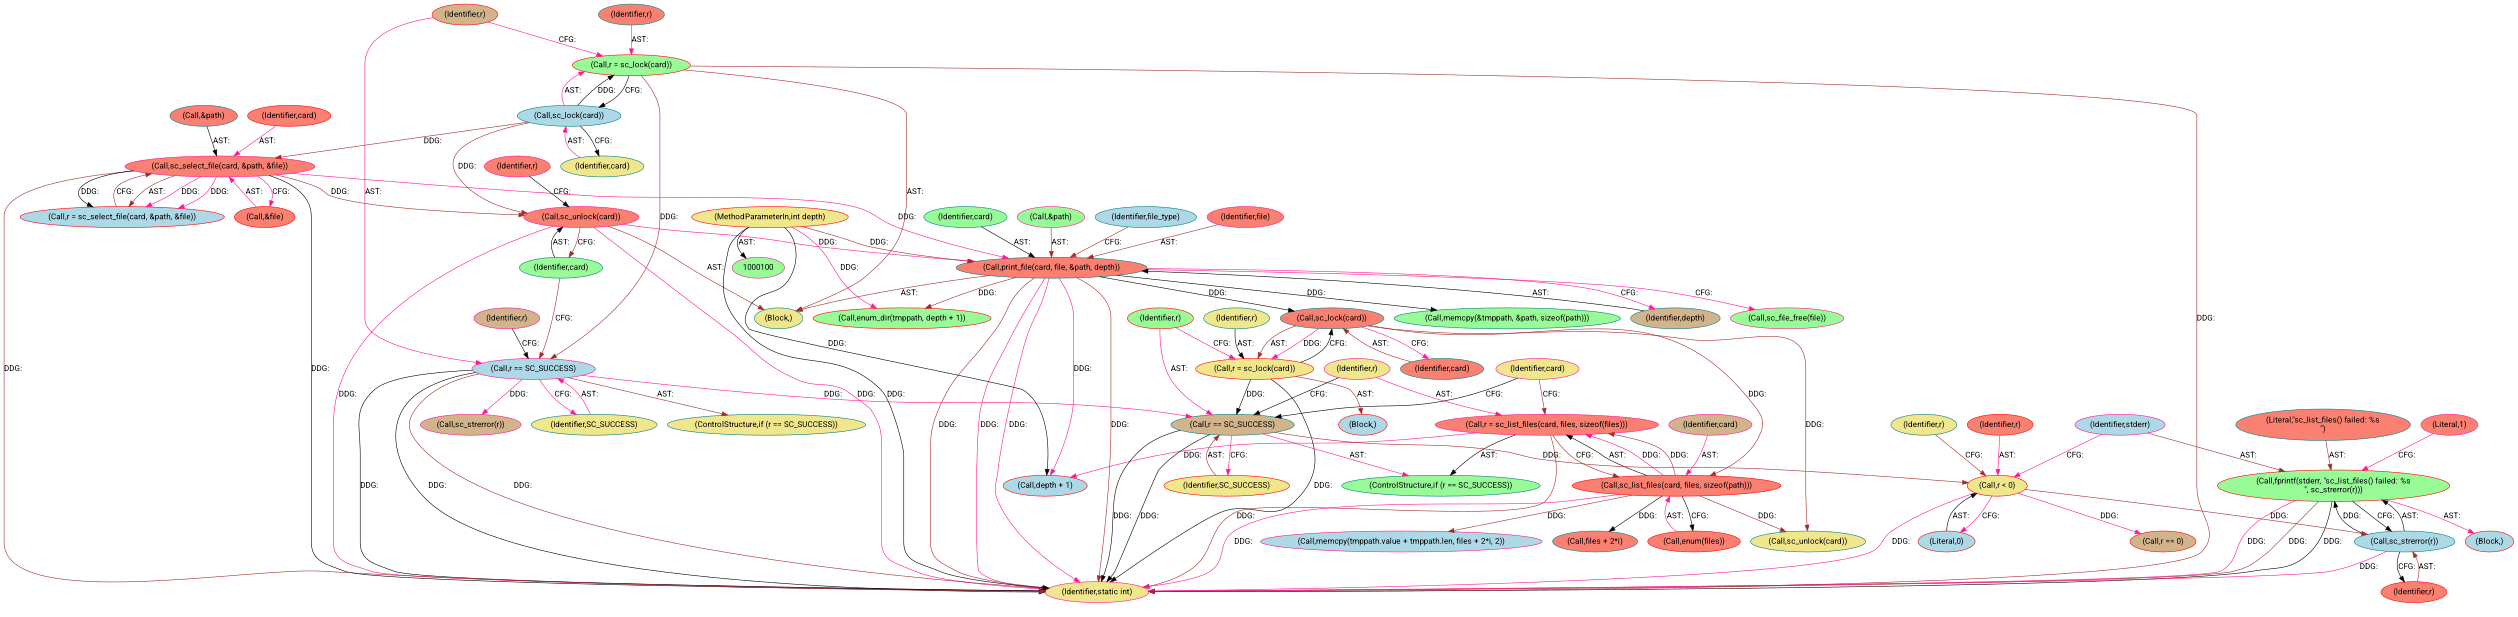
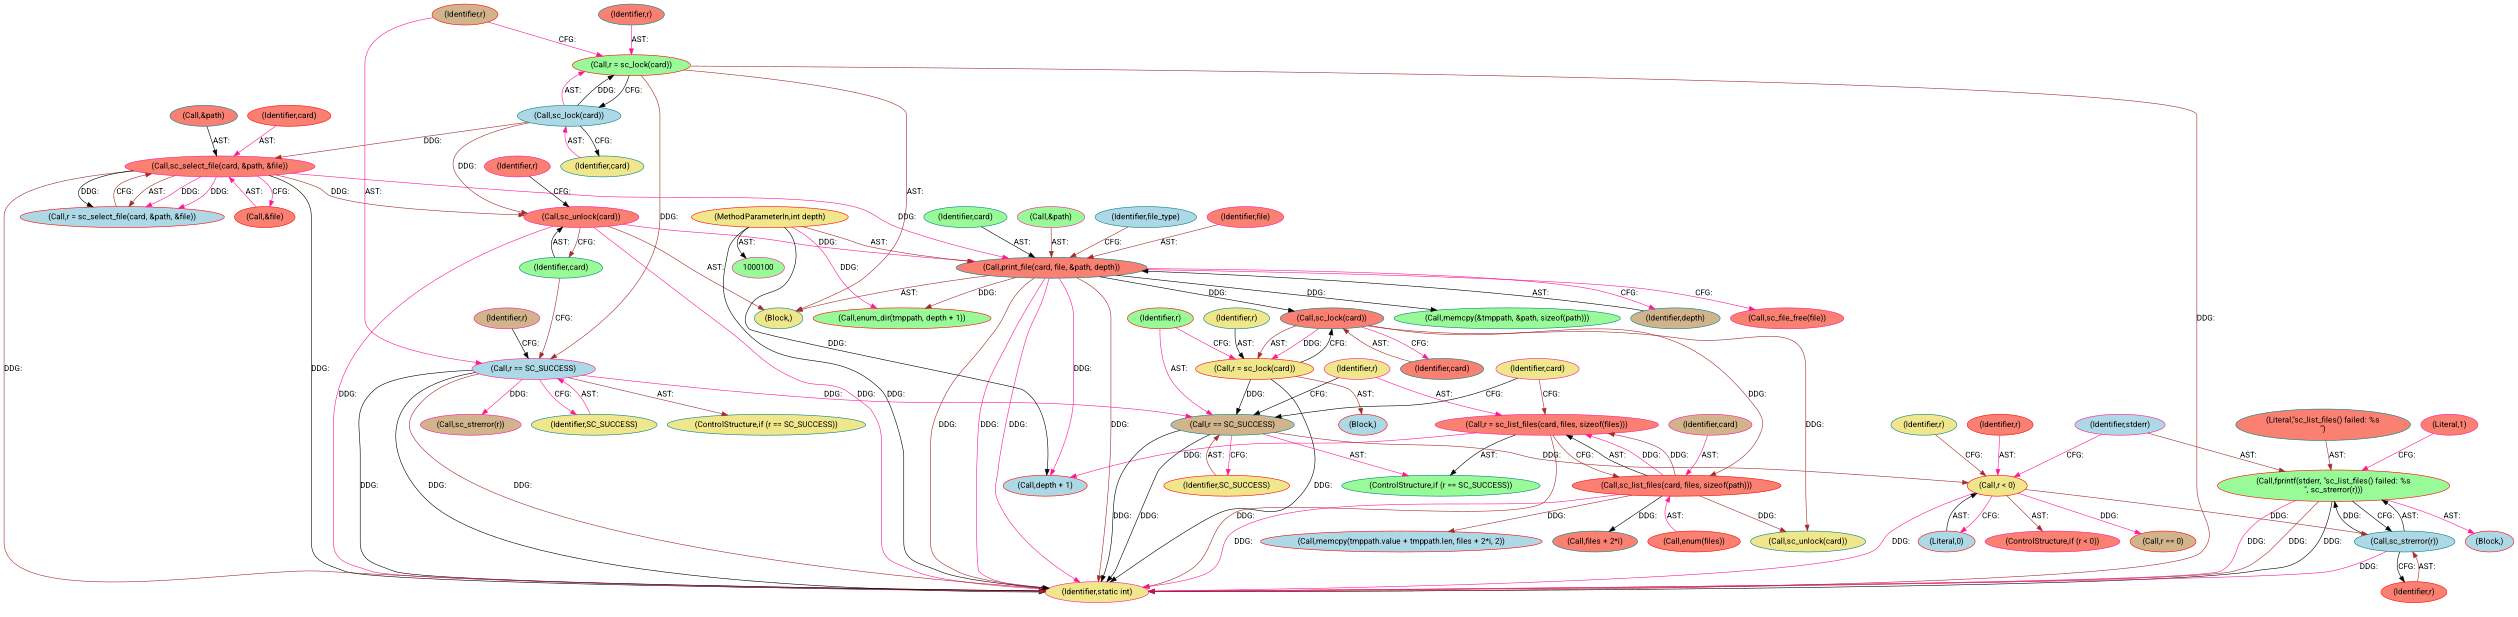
edge "(MethodParameterIn,int depth)" -> "(Call,print_file(card, file, &path, depth))": label "DDG: " -> "AST: "
node "(Call,sc_file_free(file))": fillcolor palegreen -> salmon
edge "(Call,sc_list_files(card, files, sizeof(path)))" -> "(Call,enum(files))": removed, label "CFG:"
node "(Call,memcpy(tmppath.value + tmppath.len, files + 2*i, 2))": color deeppink -> red
node "(ControlStructure,if (r < 0))": added
